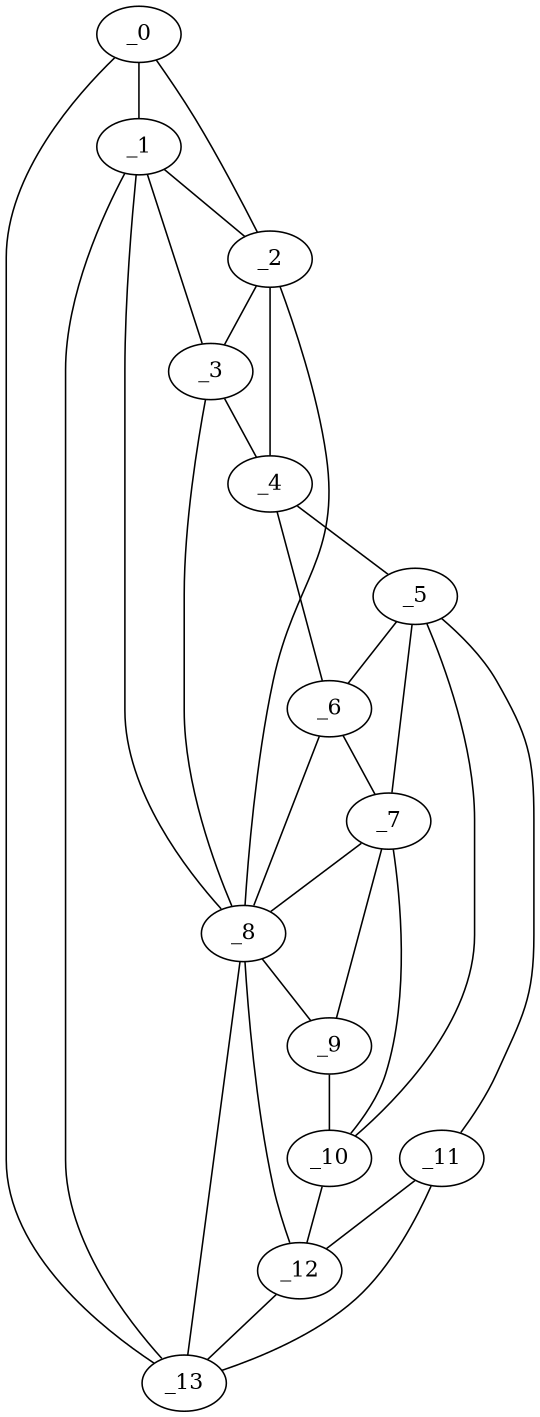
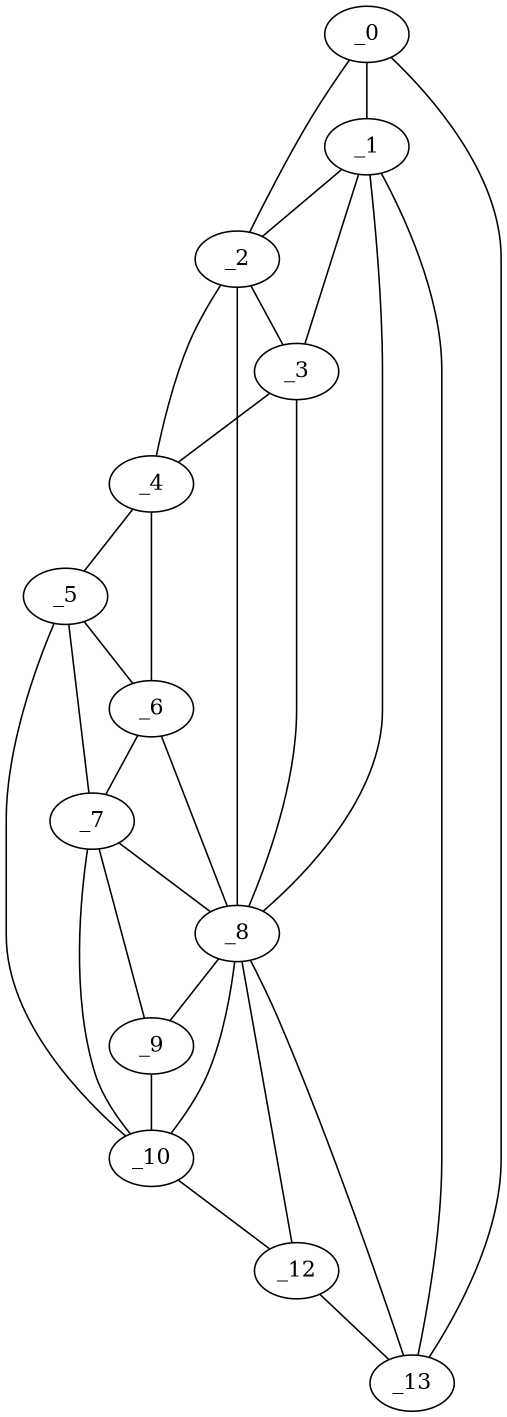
edge "_8" -- "_10": added
node "_11": removed
